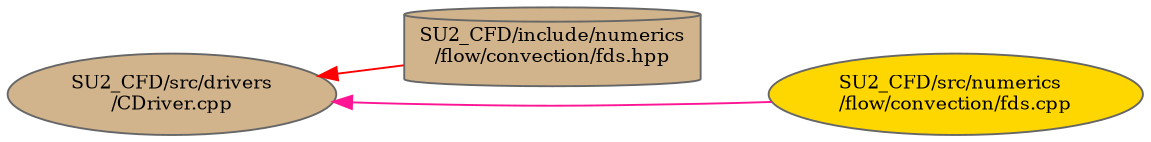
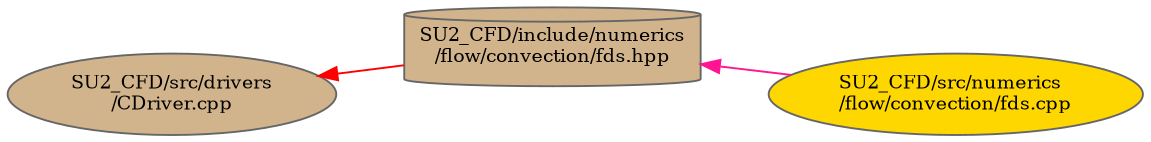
edge "SU2_CFD/src/numerics /flow/convection/fds.cpp" -> "SU2_CFD/src/drivers /CDriver.cpp": now "SU2_CFD/src/numerics /flow/convection/fds.cpp" -> "SU2_CFD/include/numerics /flow/convection/fds.hpp"
